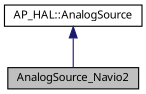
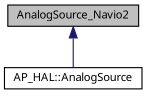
edge "AnalogSource_Navio2" -> "AP_HAL::AnalogSource": reversed
